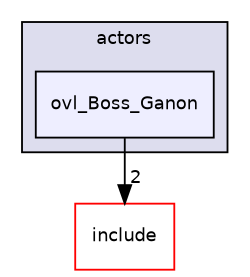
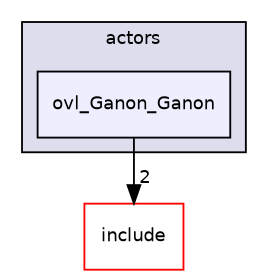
node "ovl_Boss_Ganon": label "ovl_Boss_Ganon" -> "ovl_Ganon_Ganon"
